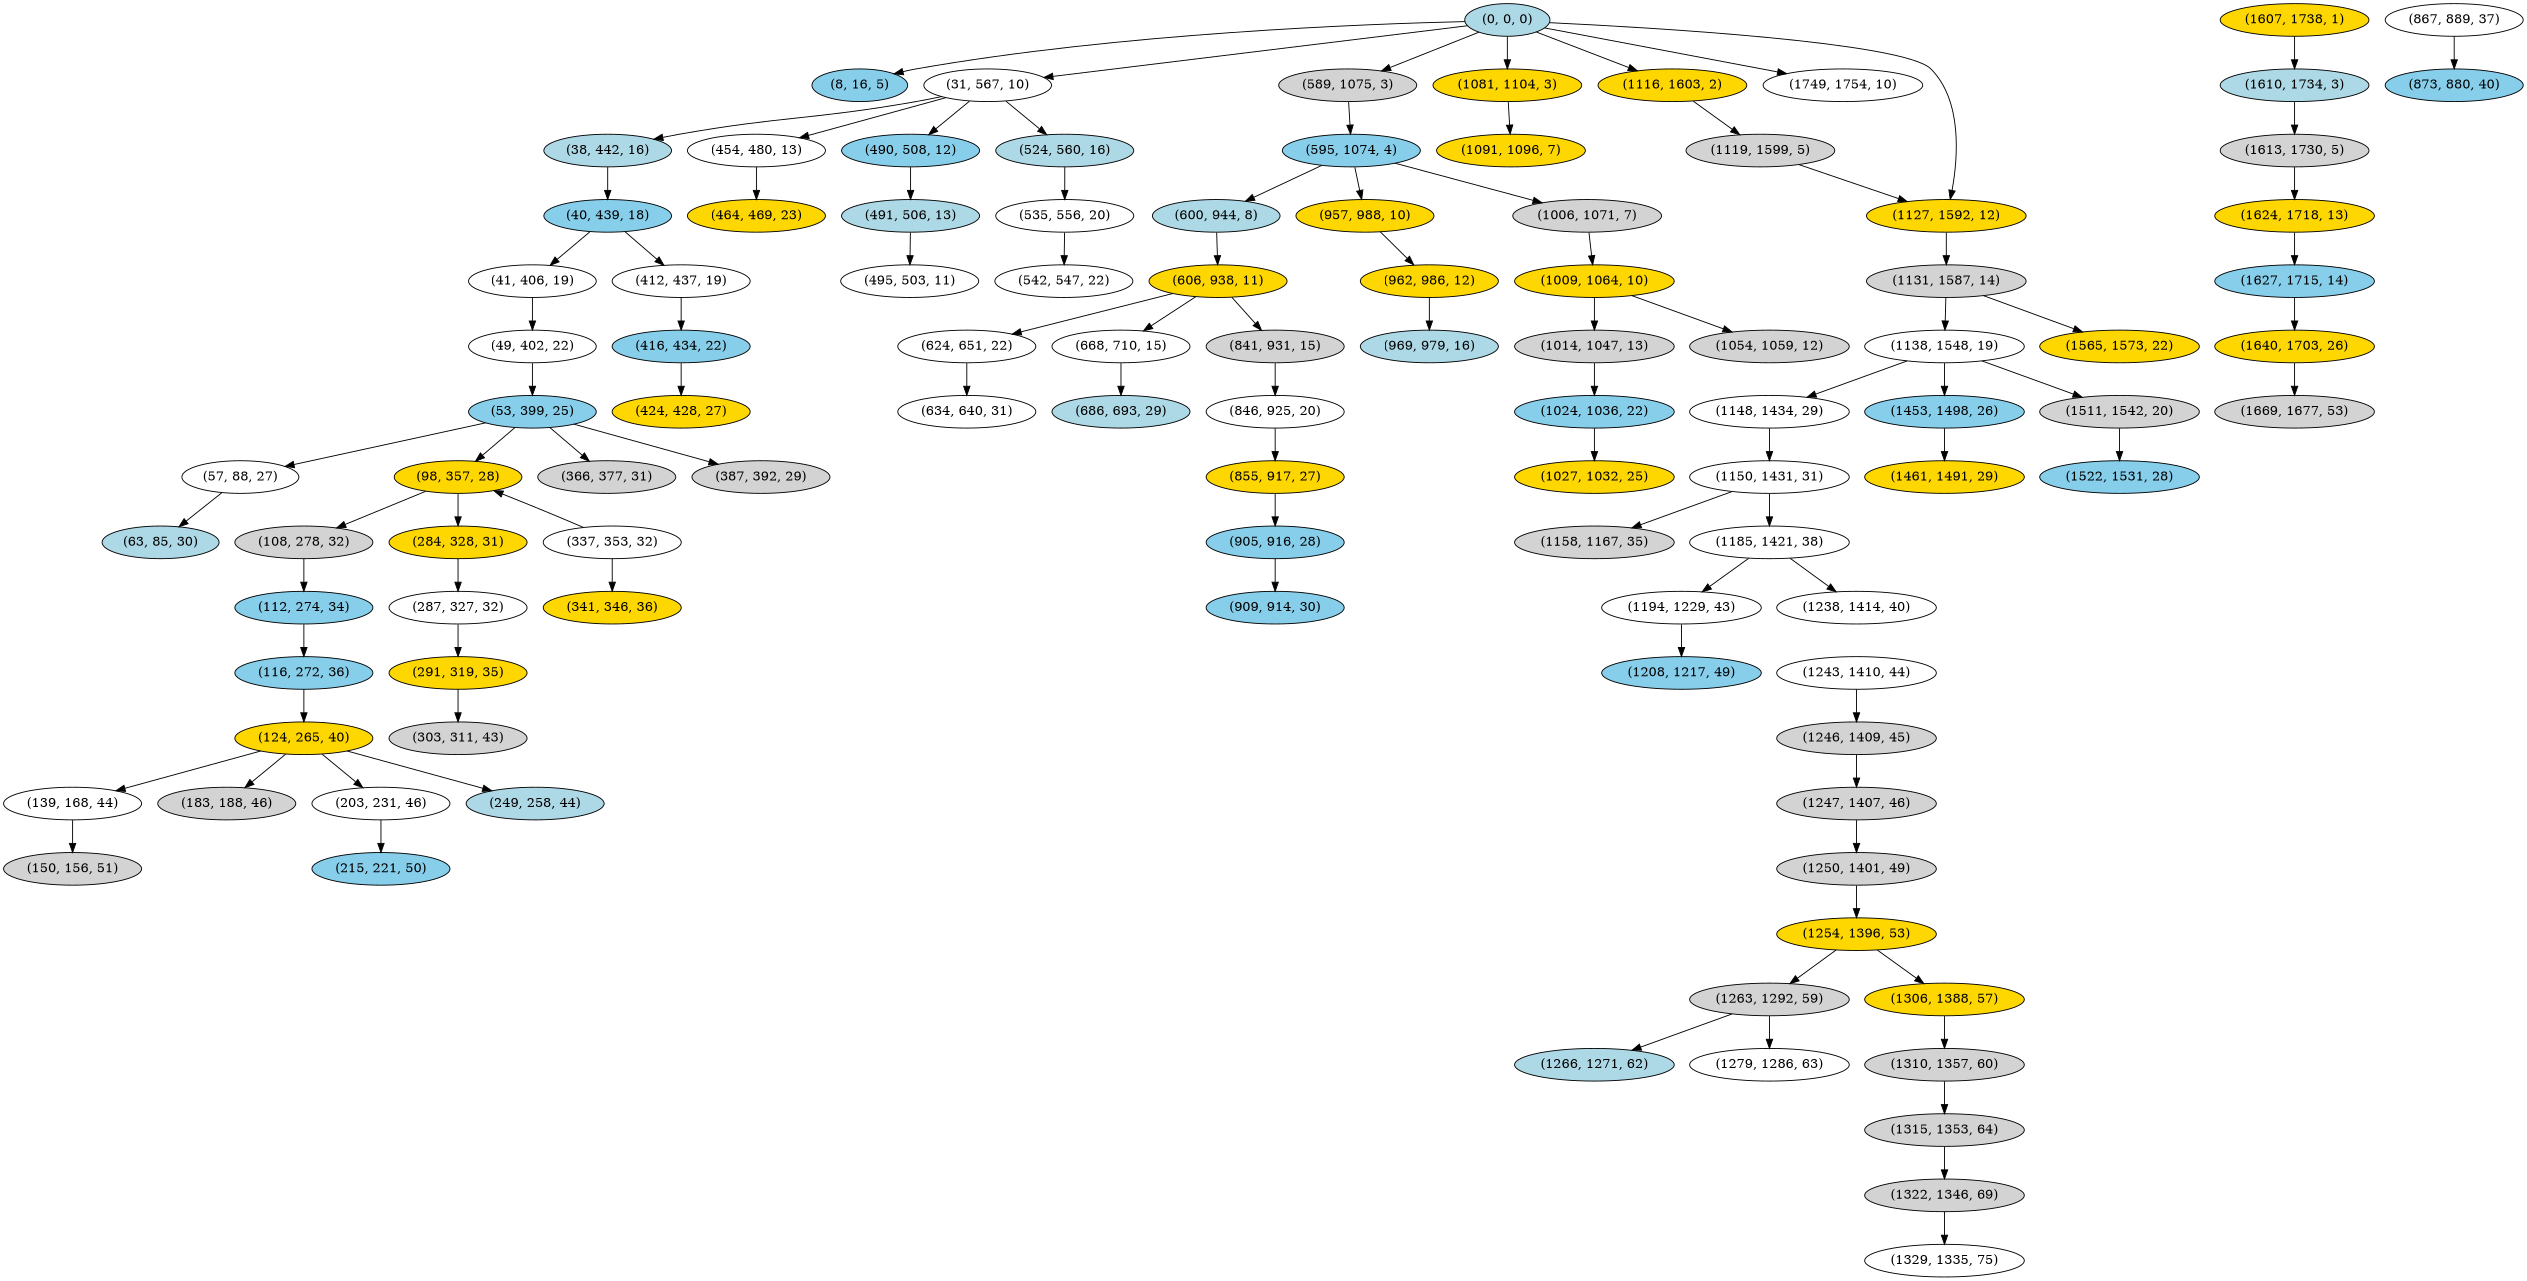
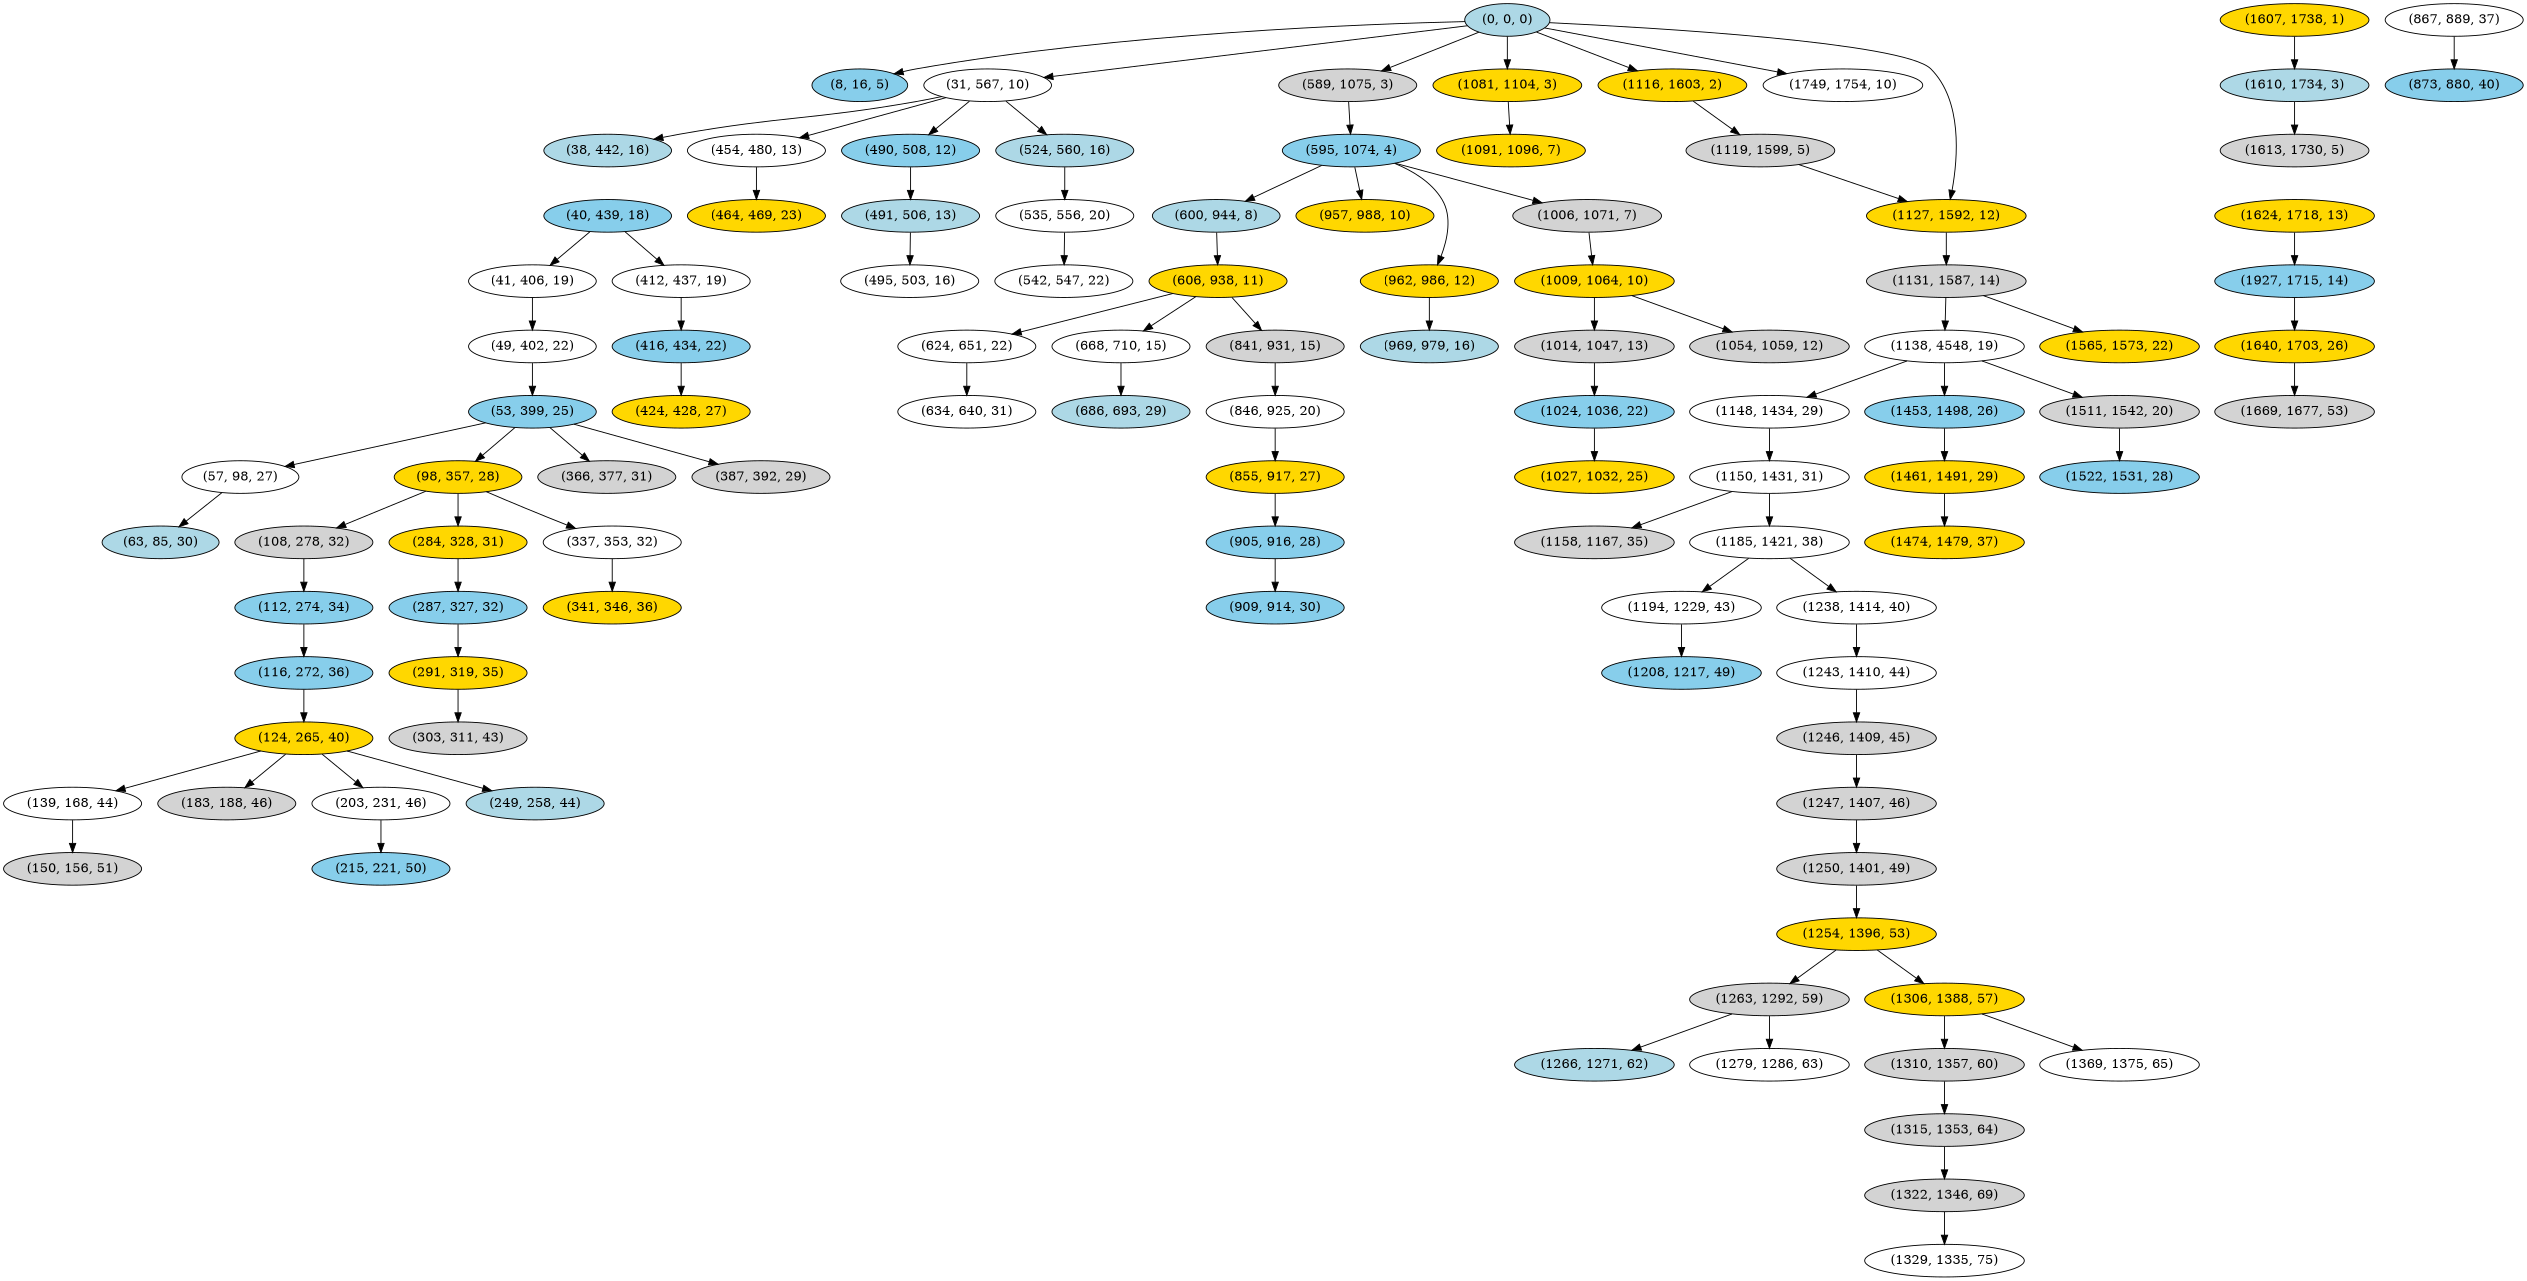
edge "(38, 442, 16)" -> "(40, 439, 18)": removed
edge "(1613, 1730, 5)" -> "(1624, 1718, 13)": removed
edge "(957, 988, 10)" -> "(962, 986, 12)": now "(595, 1074, 4)" -> "(962, 986, 12)"
node "(495, 503, 11)": label "(495, 503, 11)" -> "(495, 503, 16)"
node "(1627, 1715, 14)": label "(1627, 1715, 14)" -> "(1927, 1715, 14)"
node "(1138, 1548, 19)": label "(1138, 1548, 19)" -> "(1138, 4548, 19)"
node "(57, 88, 27)": label "(57, 88, 27)" -> "(57, 98, 27)"
edge "(337, 353, 32)" -> "(98, 357, 28)": reversed
node "(1474, 1479, 37)": added
node "(287, 327, 32)": fillcolor white -> skyblue
edge "(1238, 1414, 40)" -> "(1243, 1410, 44)": added
node "(1369, 1375, 65)": added
